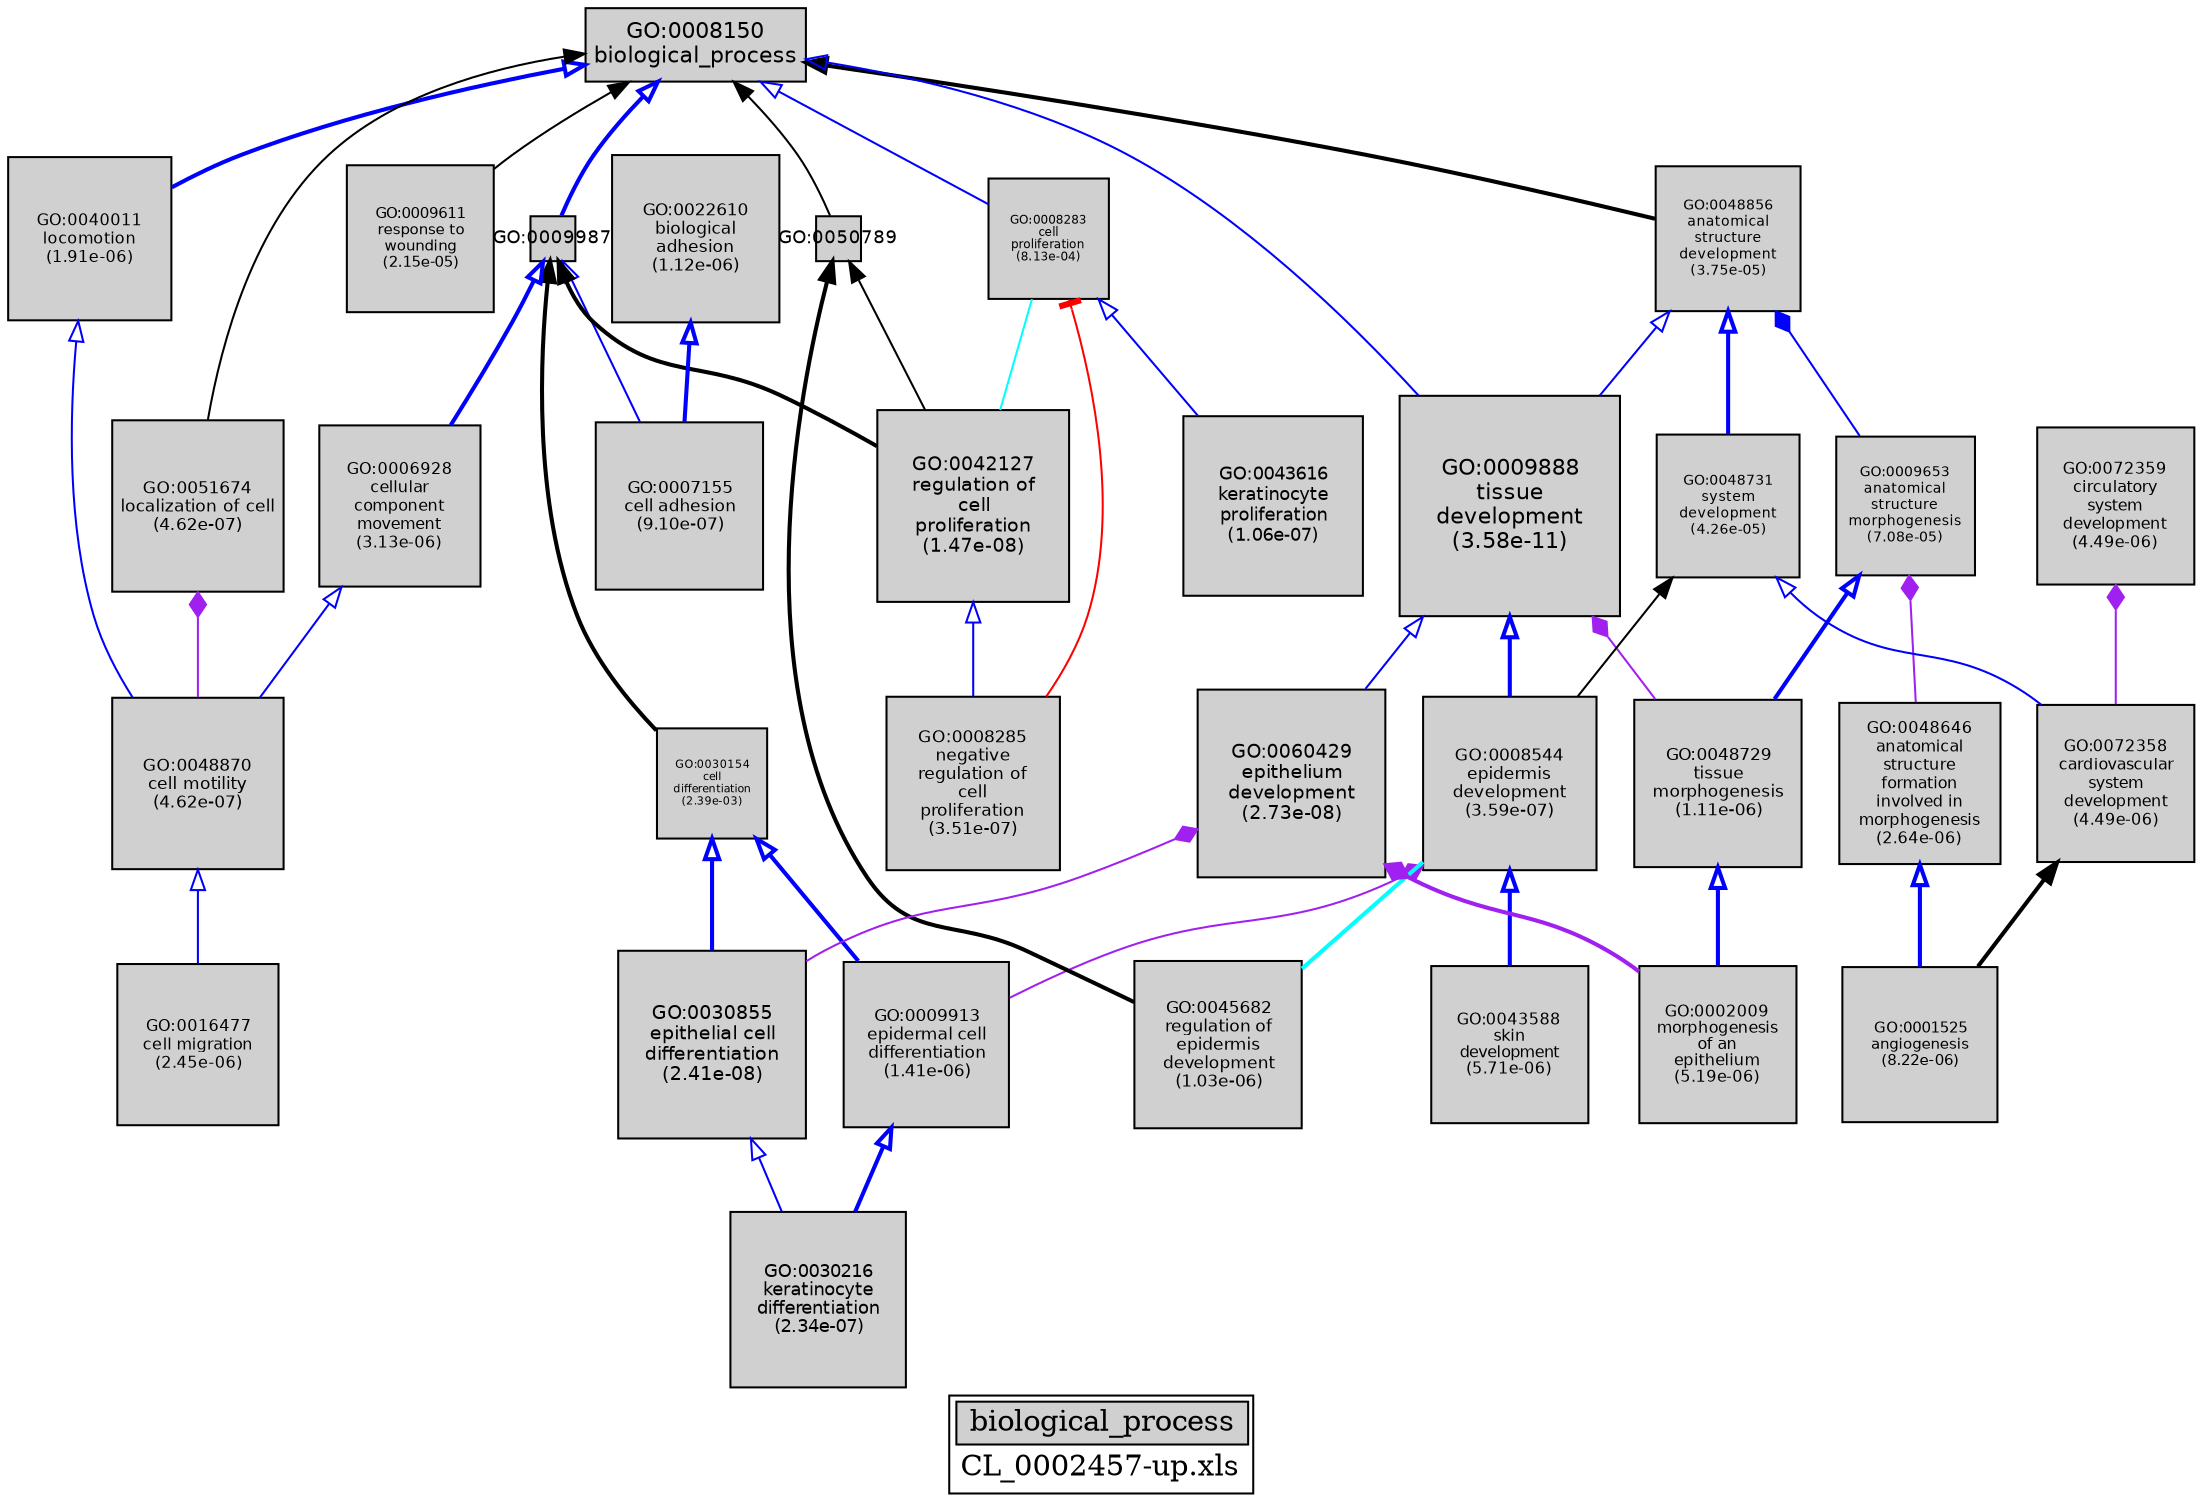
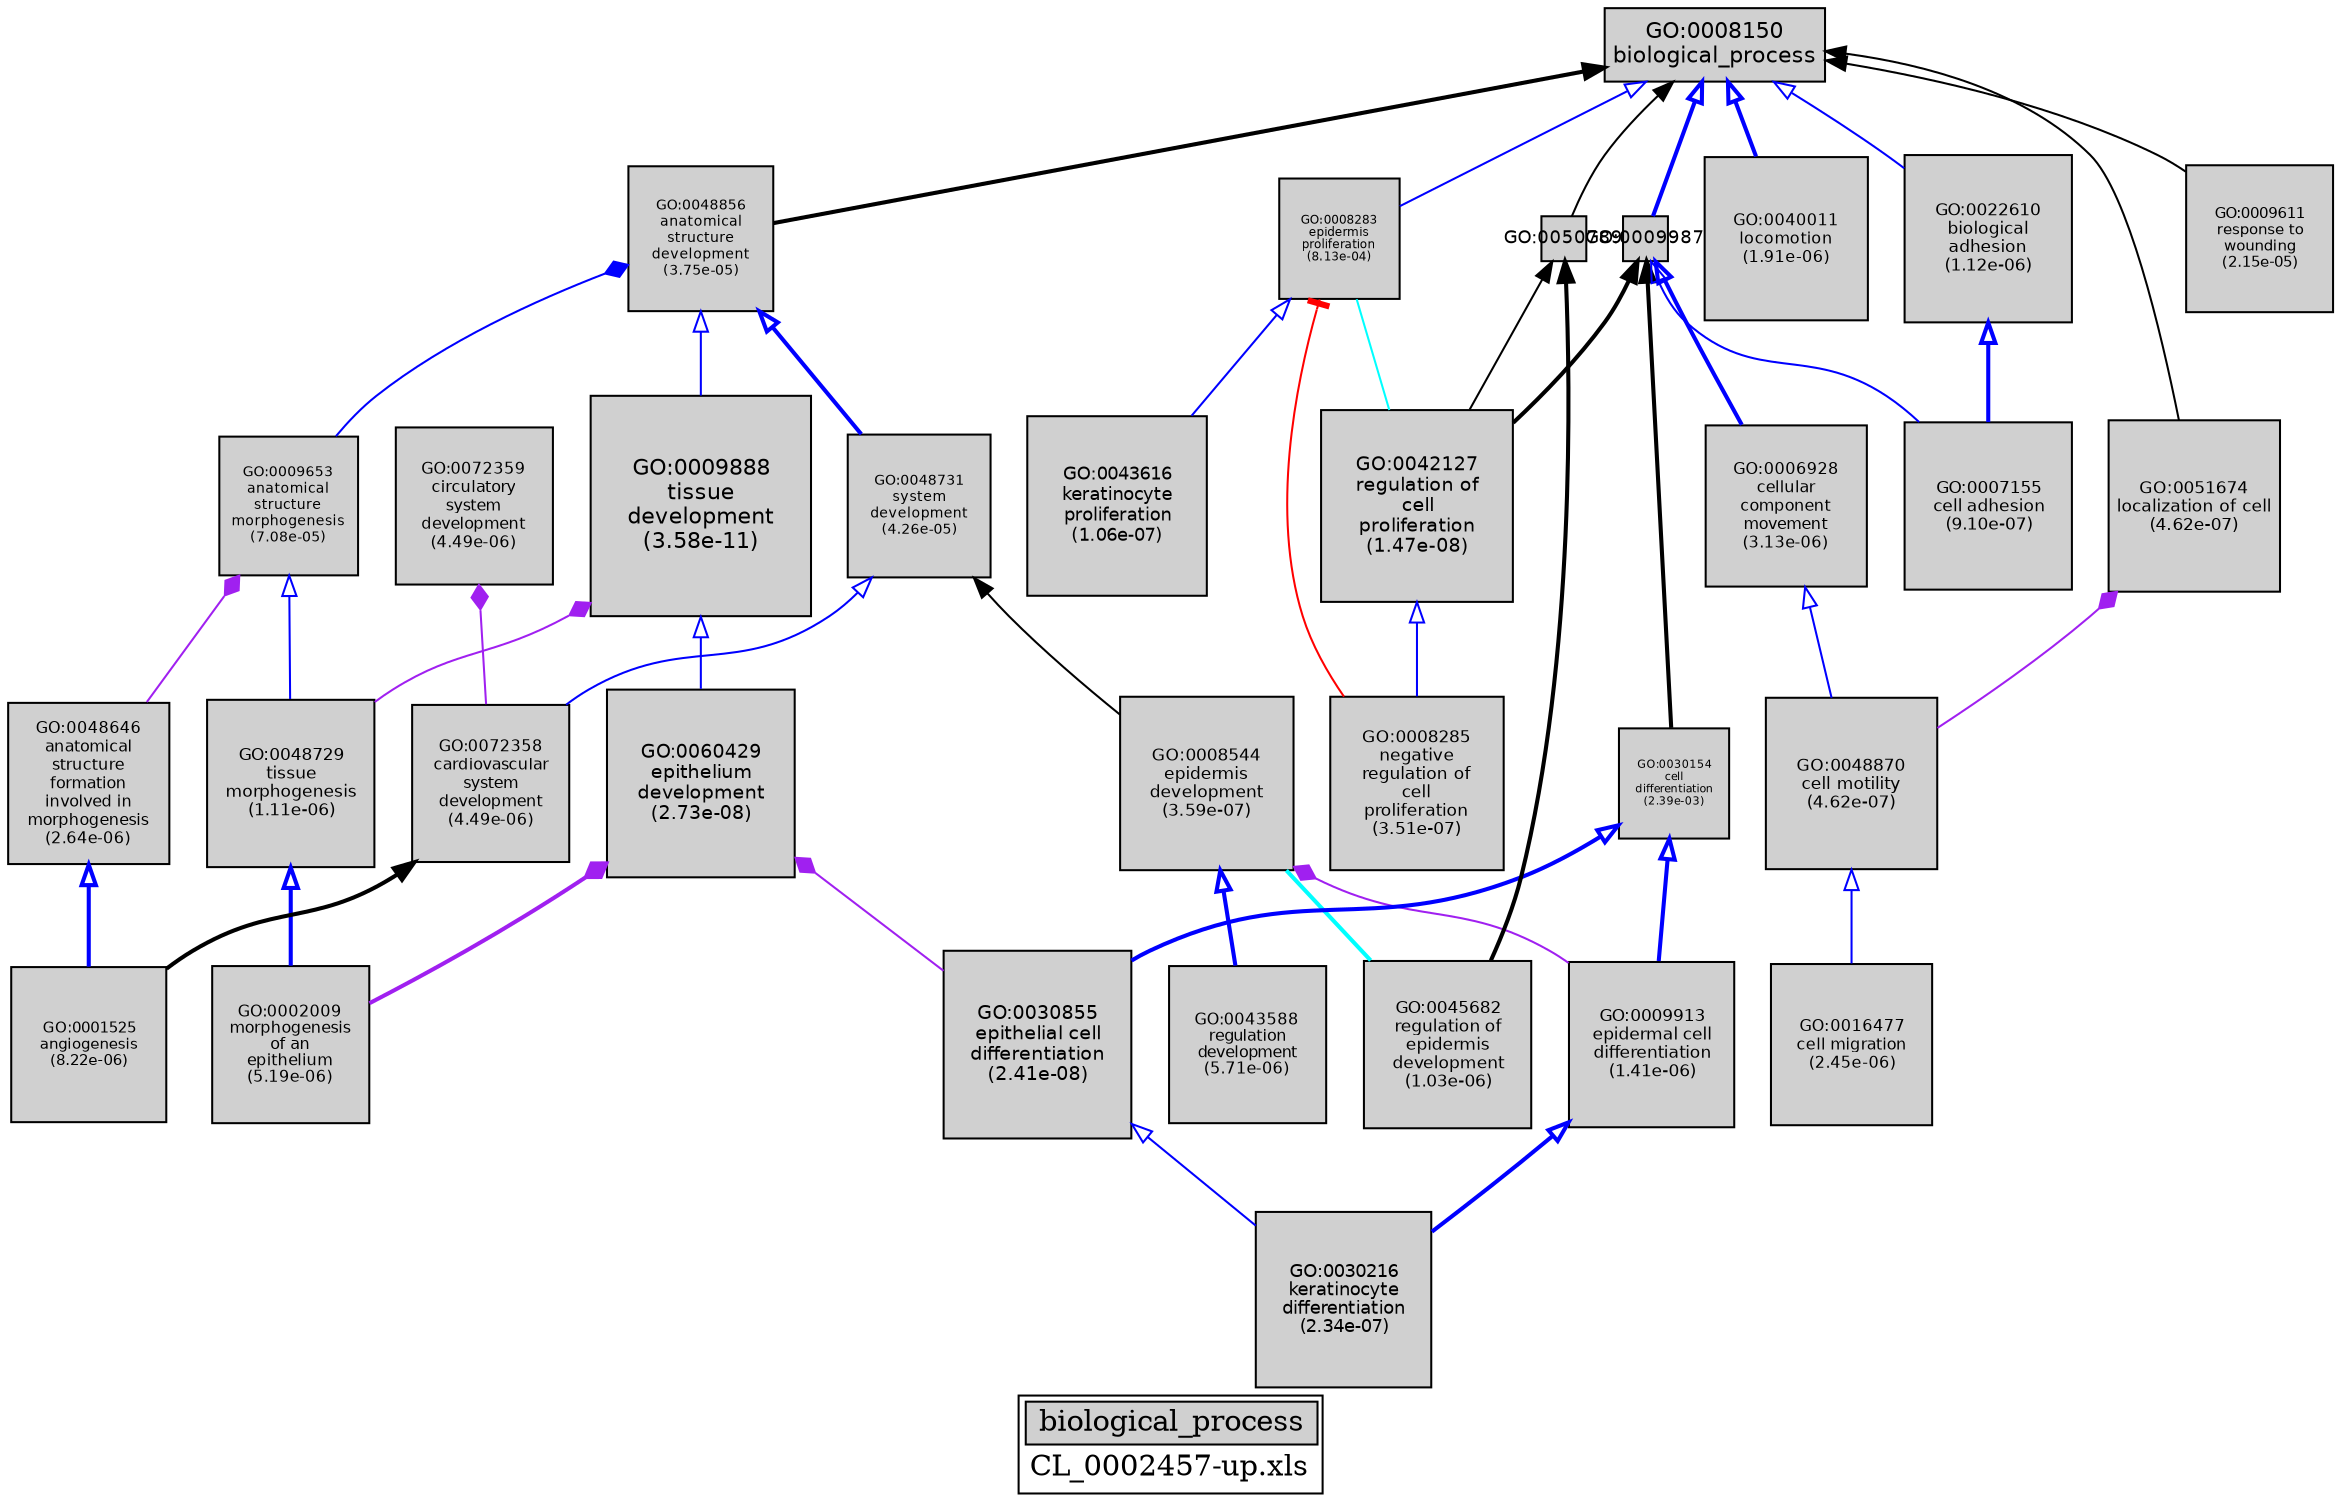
edge "GO:0009888" -> "GO:0008150": now "GO:0022610" -> "GO:0008150"
node "GO:0008283": text "cell" -> "epidermis"
edge "GO:0048870" -> "GO:0040011": removed
edge "GO:0048729" -> "GO:0009653": style bold -> solid
edge "GO:0008544" -> "GO:0009888": removed
node "GO:0043588": text "skin" -> "regulation"
